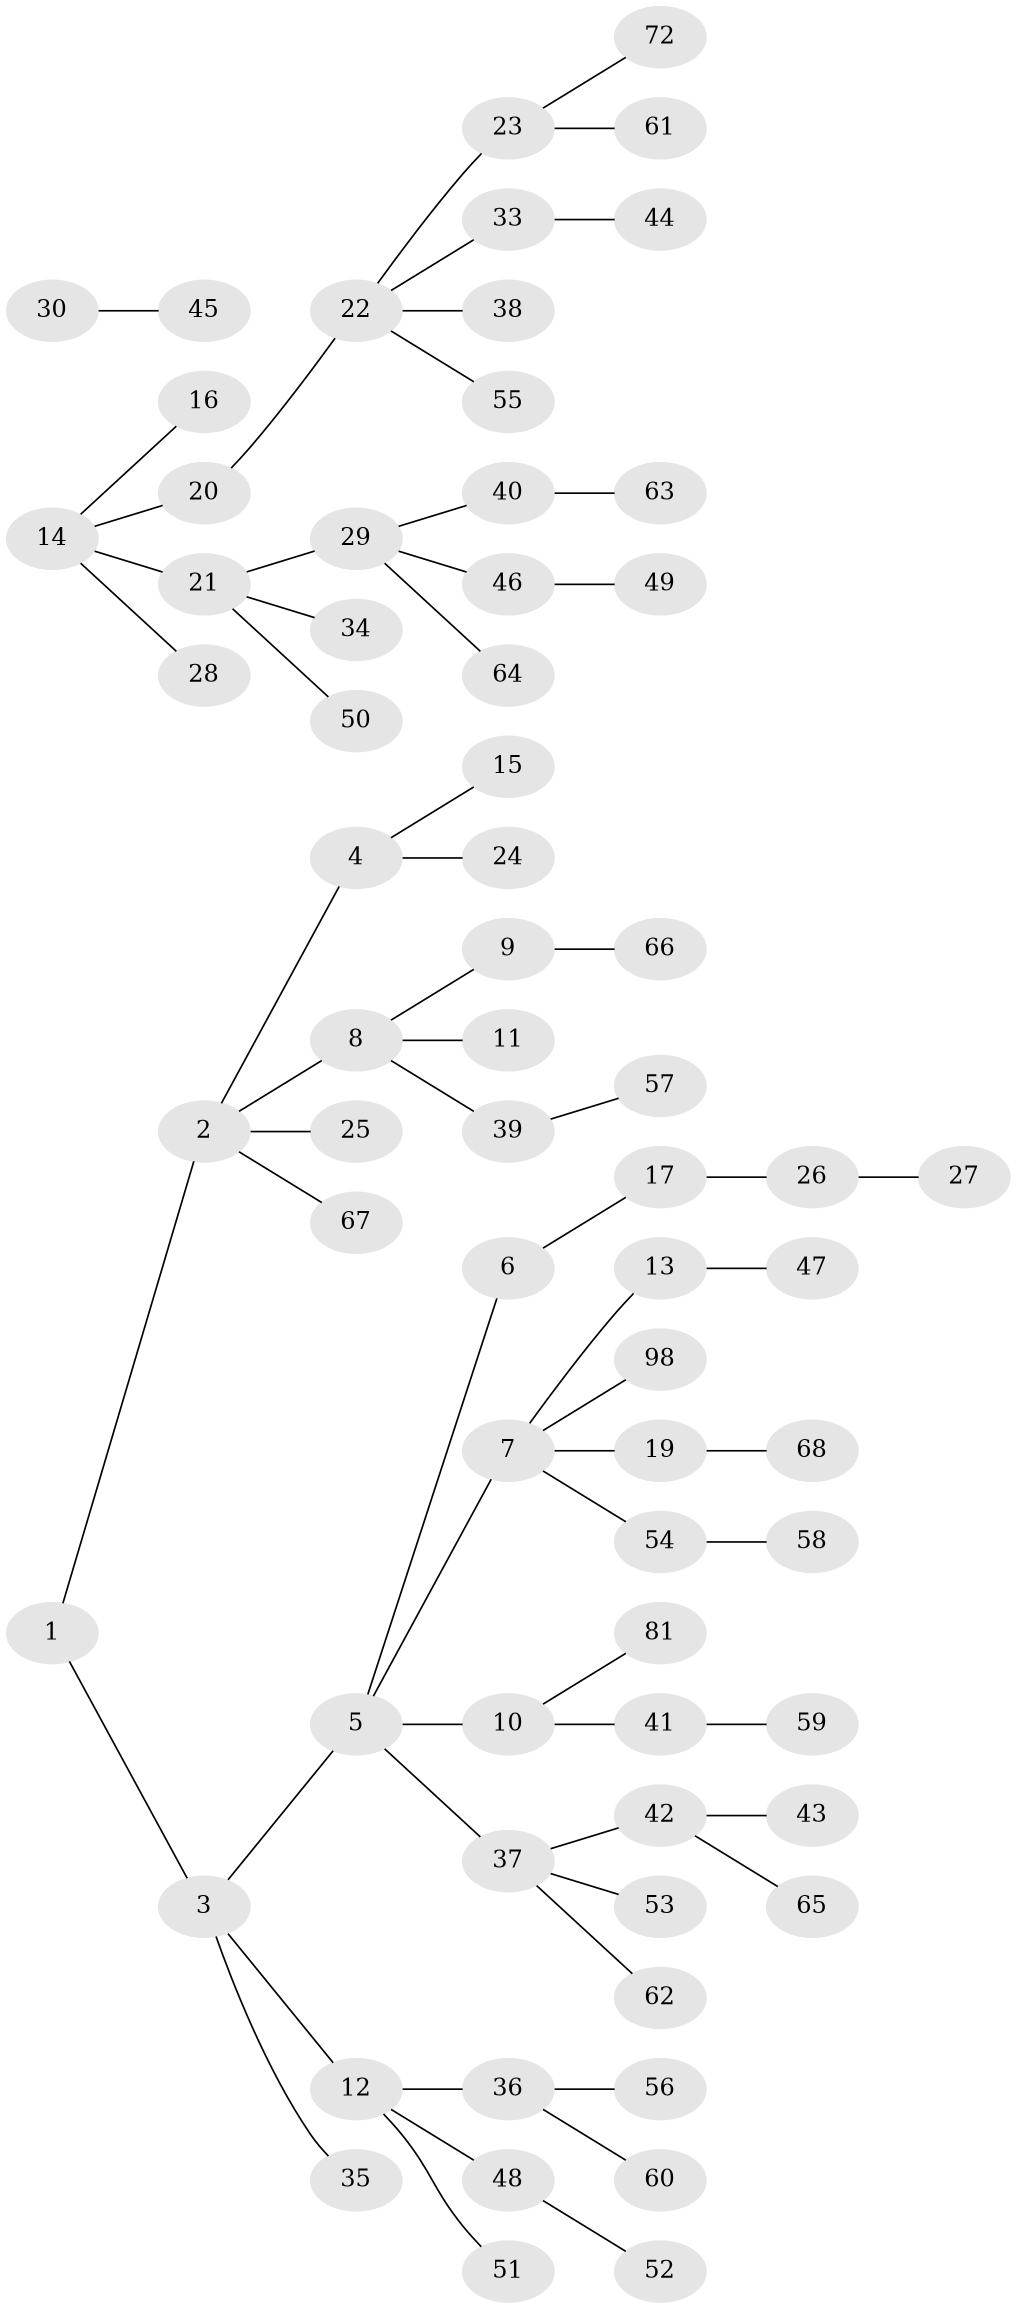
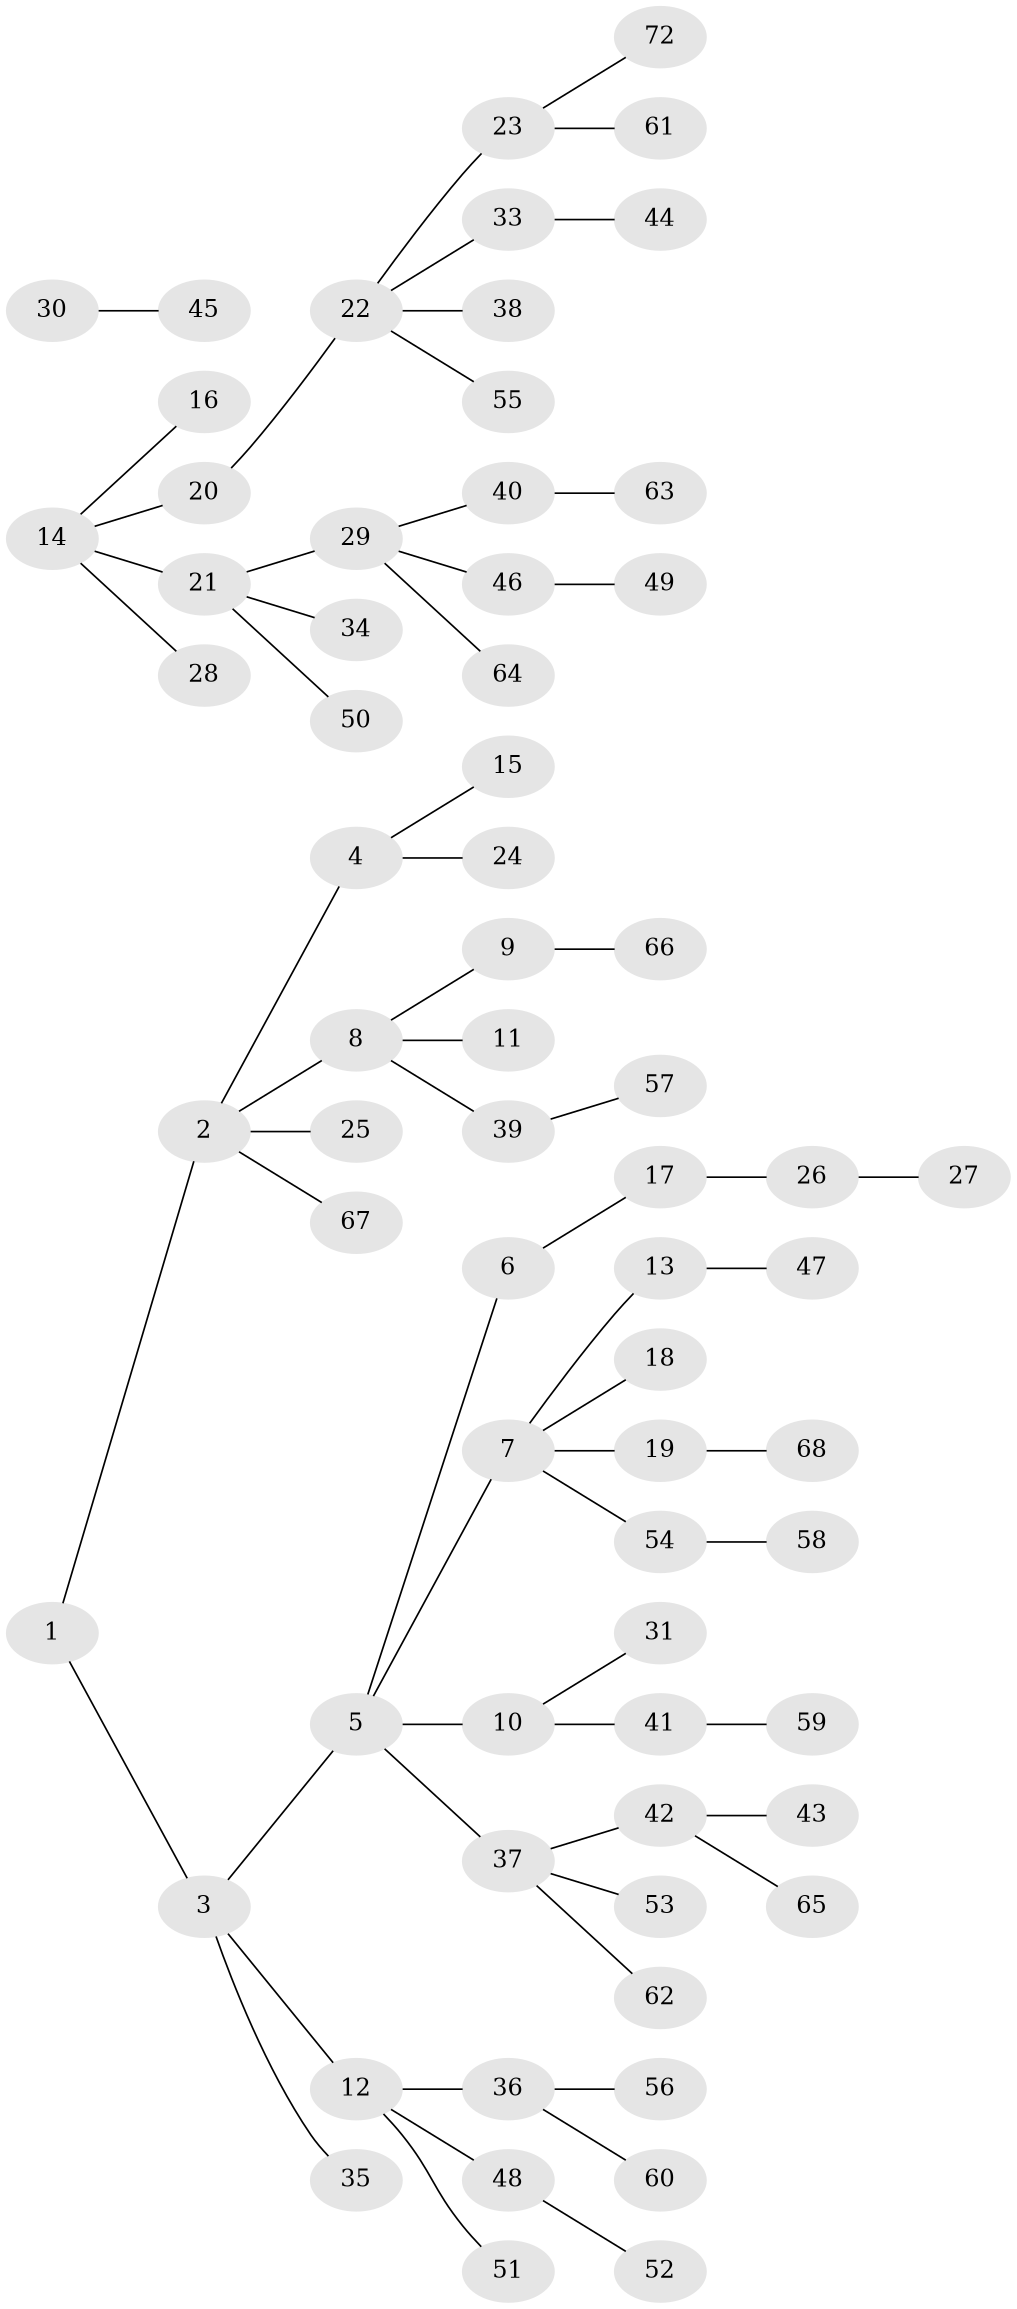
node "98": label "98" -> "18"
node "81": label "81" -> "31"
